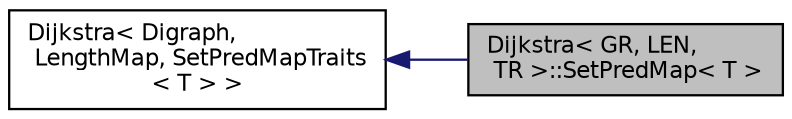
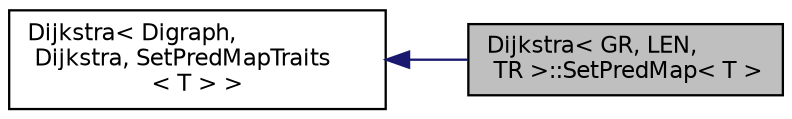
node "Dijkstra< Digraph, LengthMap, SetPredMapTraits < T > >": label "Dijkstra< Digraph, LengthMap, SetPredMapTraits < T > >" -> "Dijkstra< Digraph, Dijkstra, SetPredMapTraits < T > >"
